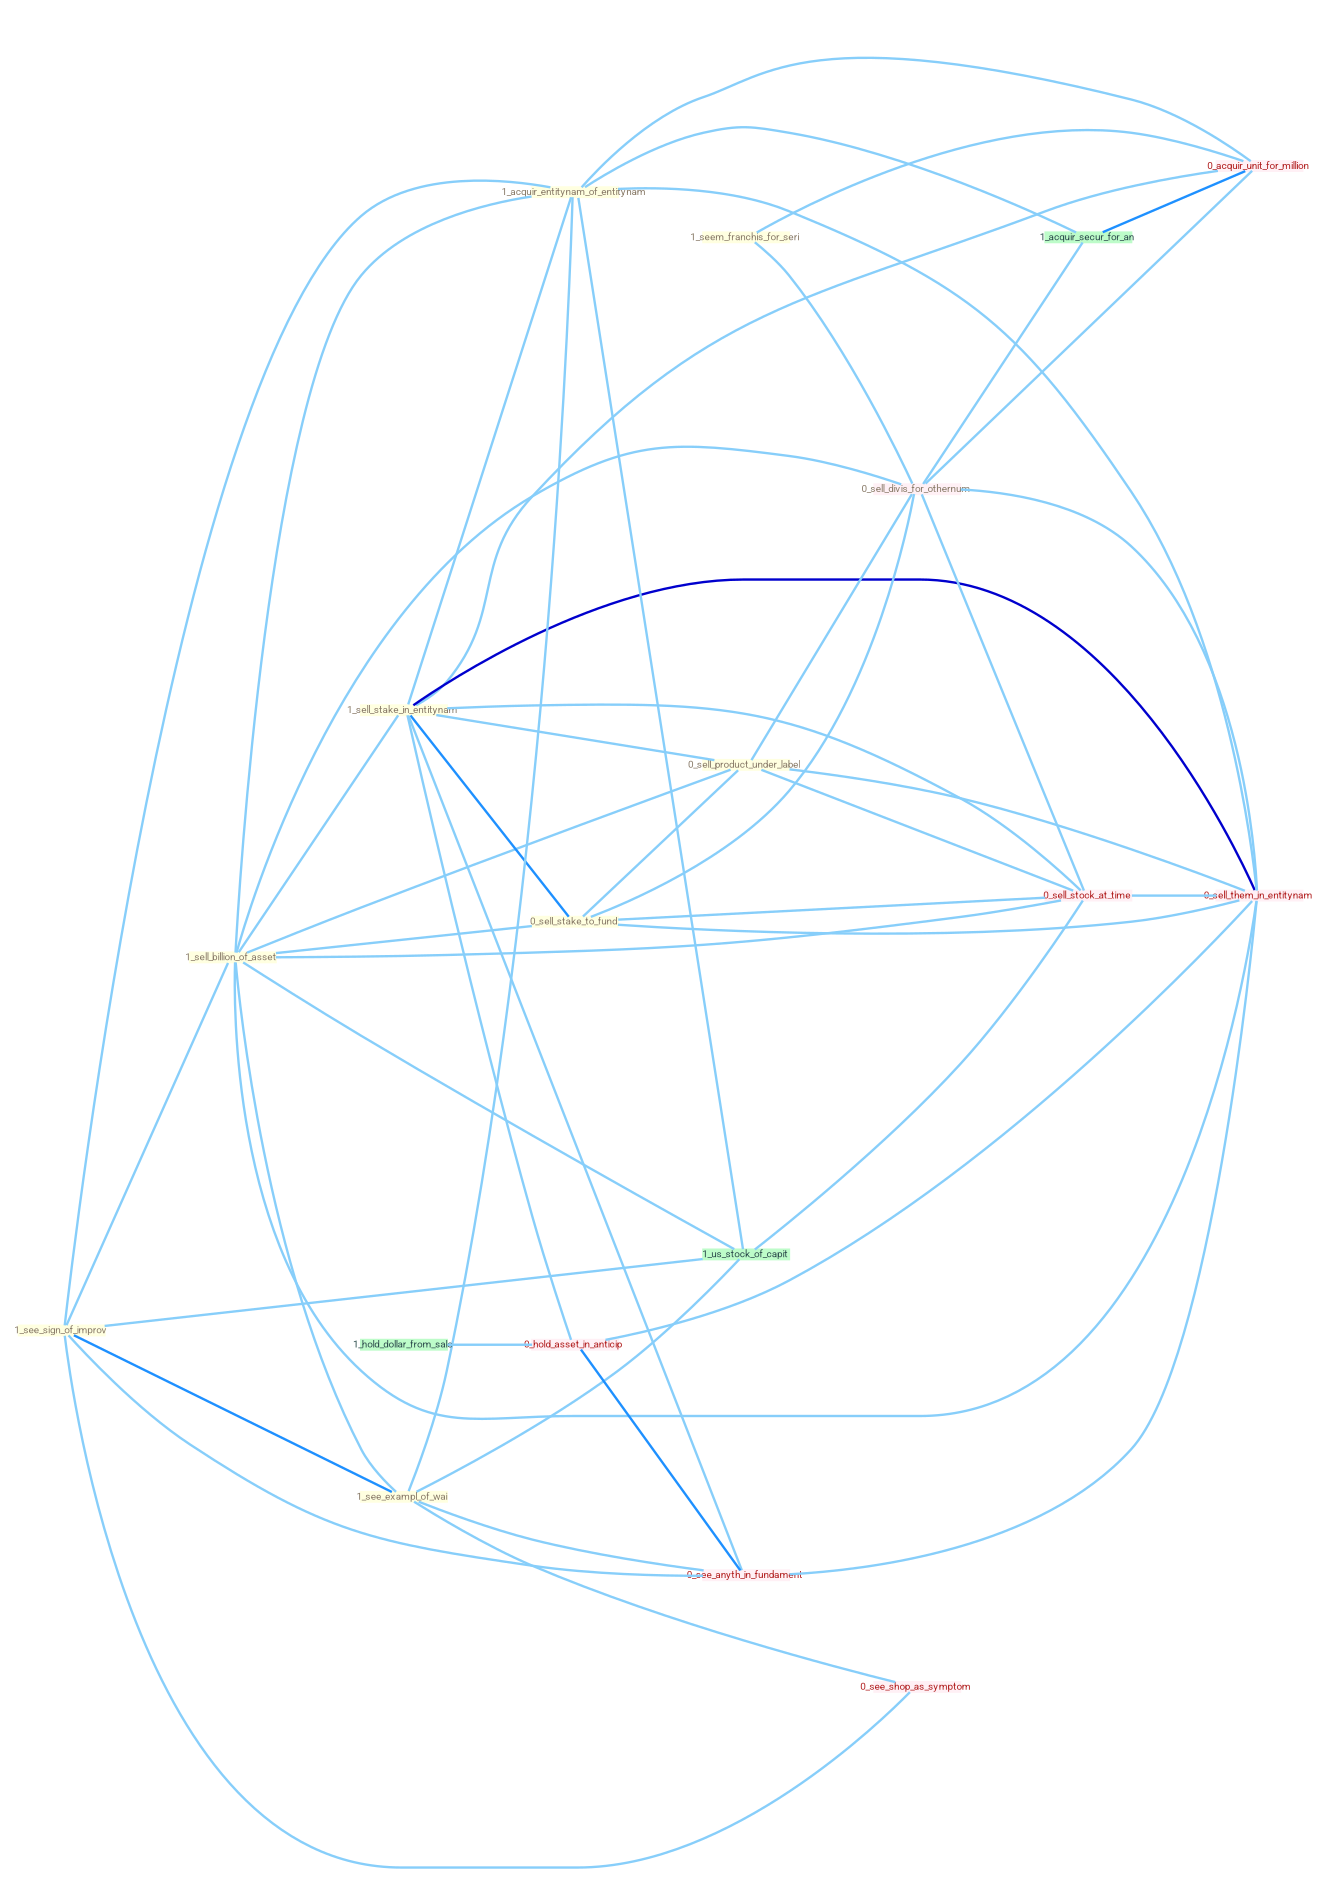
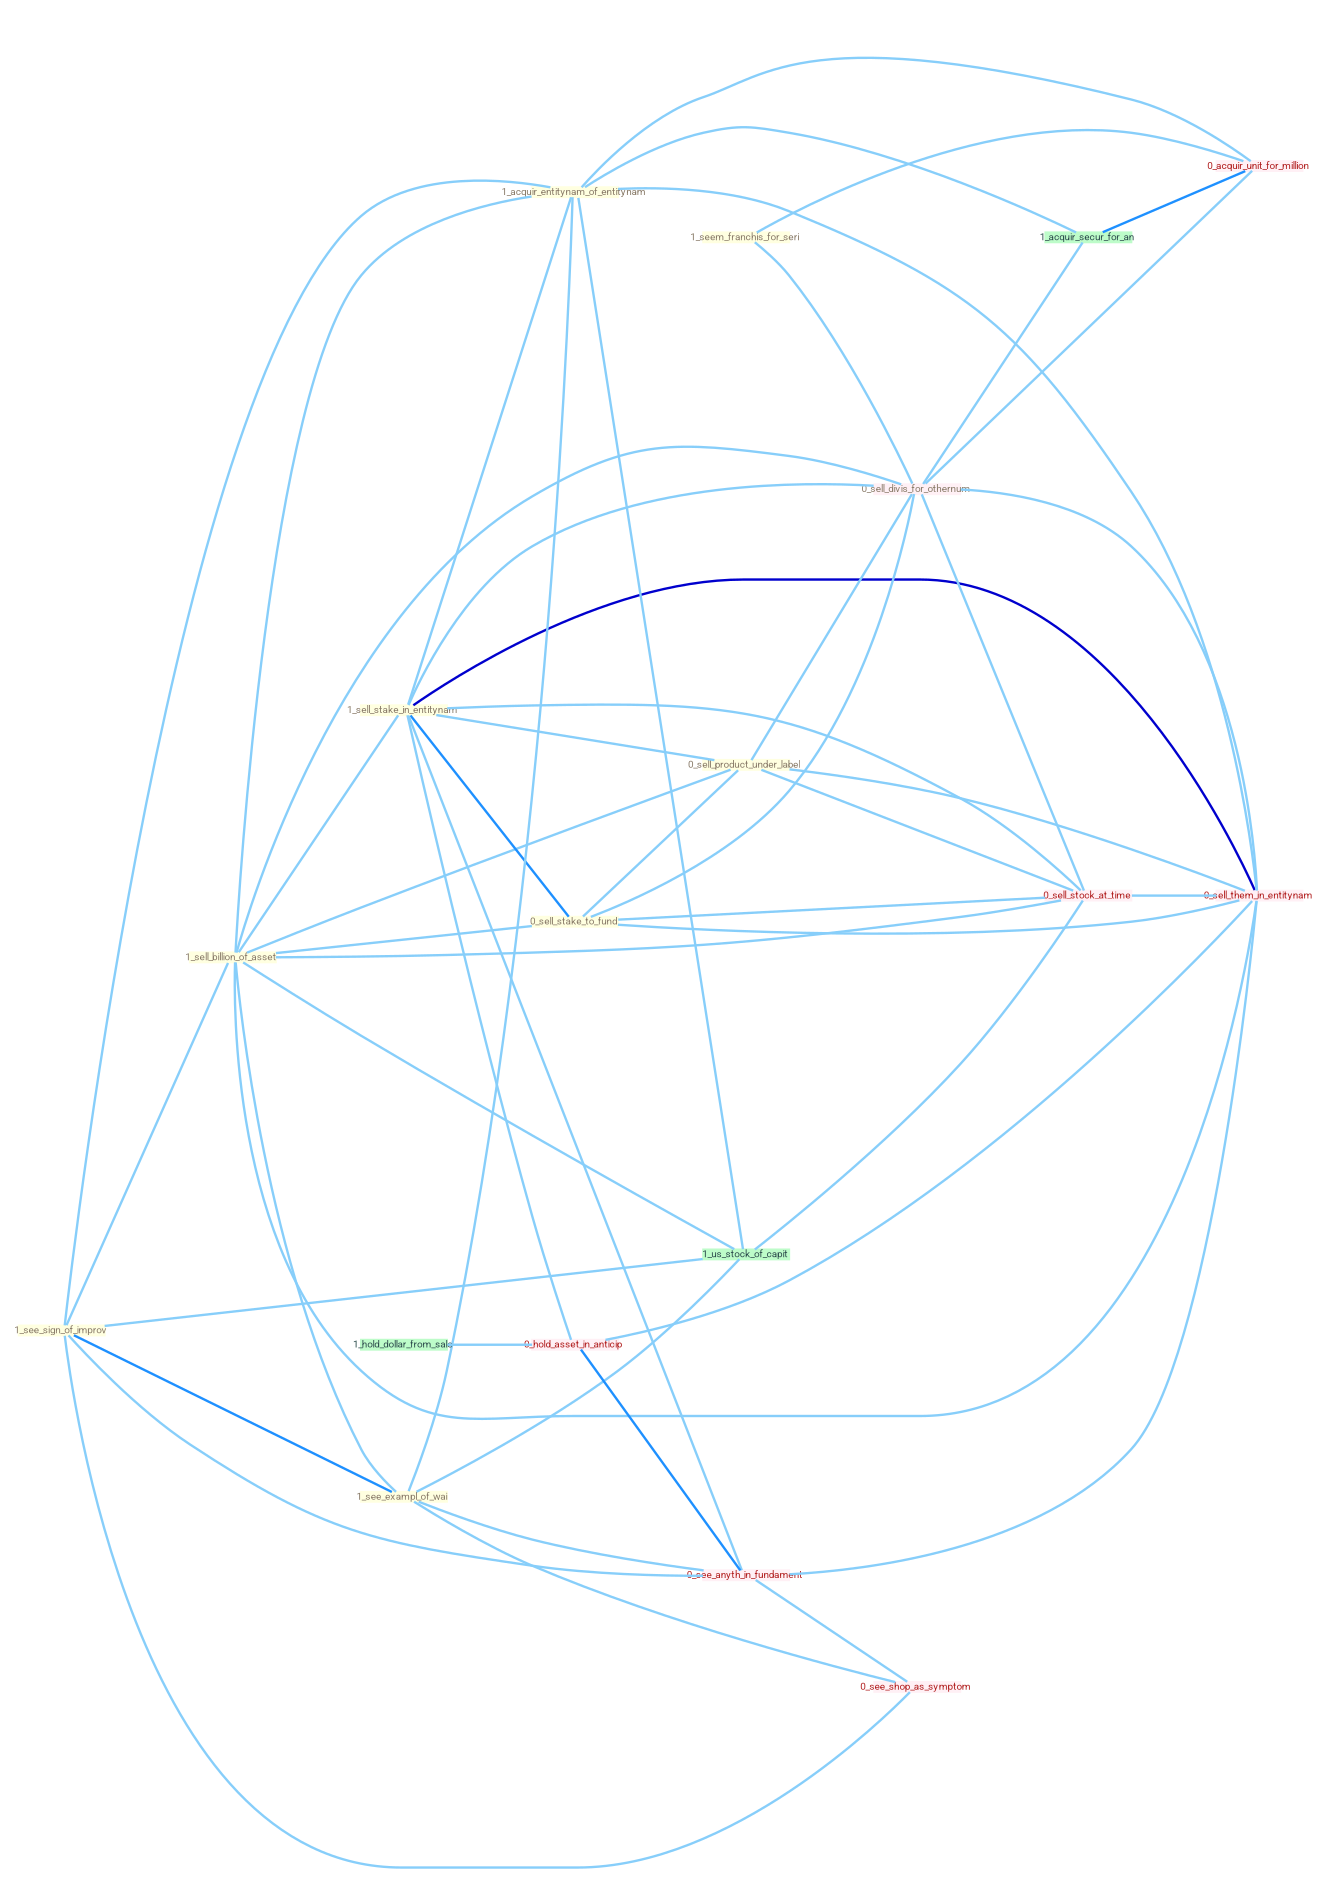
edge "0_acquir_unit_for_million" -- "1_sell_stake_in_entitynam": now "0_sell_divis_for_othernum" -- "1_sell_stake_in_entitynam"
edge "0_see_anyth_in_fundament" -- "0_see_shop_as_symptom": added
